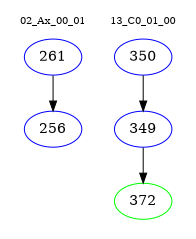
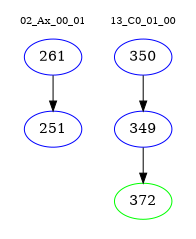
node "256": label "256" -> "251"
